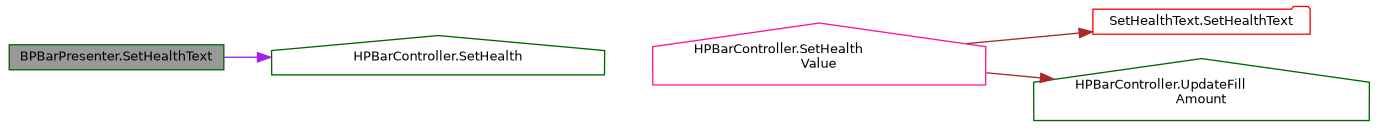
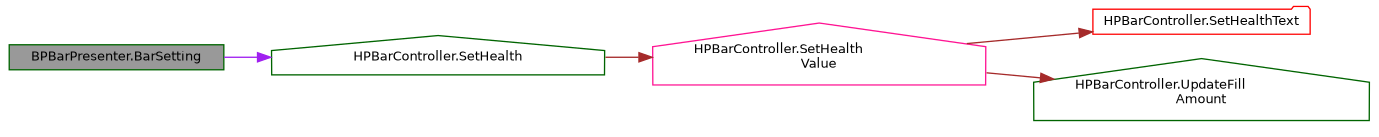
node "SetHealthText.SetHealthText": label "SetHealthText.SetHealthText" -> "HPBarController.SetHealthText"
node "BPBarPresenter.SetHealthText": label "BPBarPresenter.SetHealthText" -> "BPBarPresenter.BarSetting"
edge "HPBarController.SetHealth" -> "HPBarController.SetHealth Value": added
